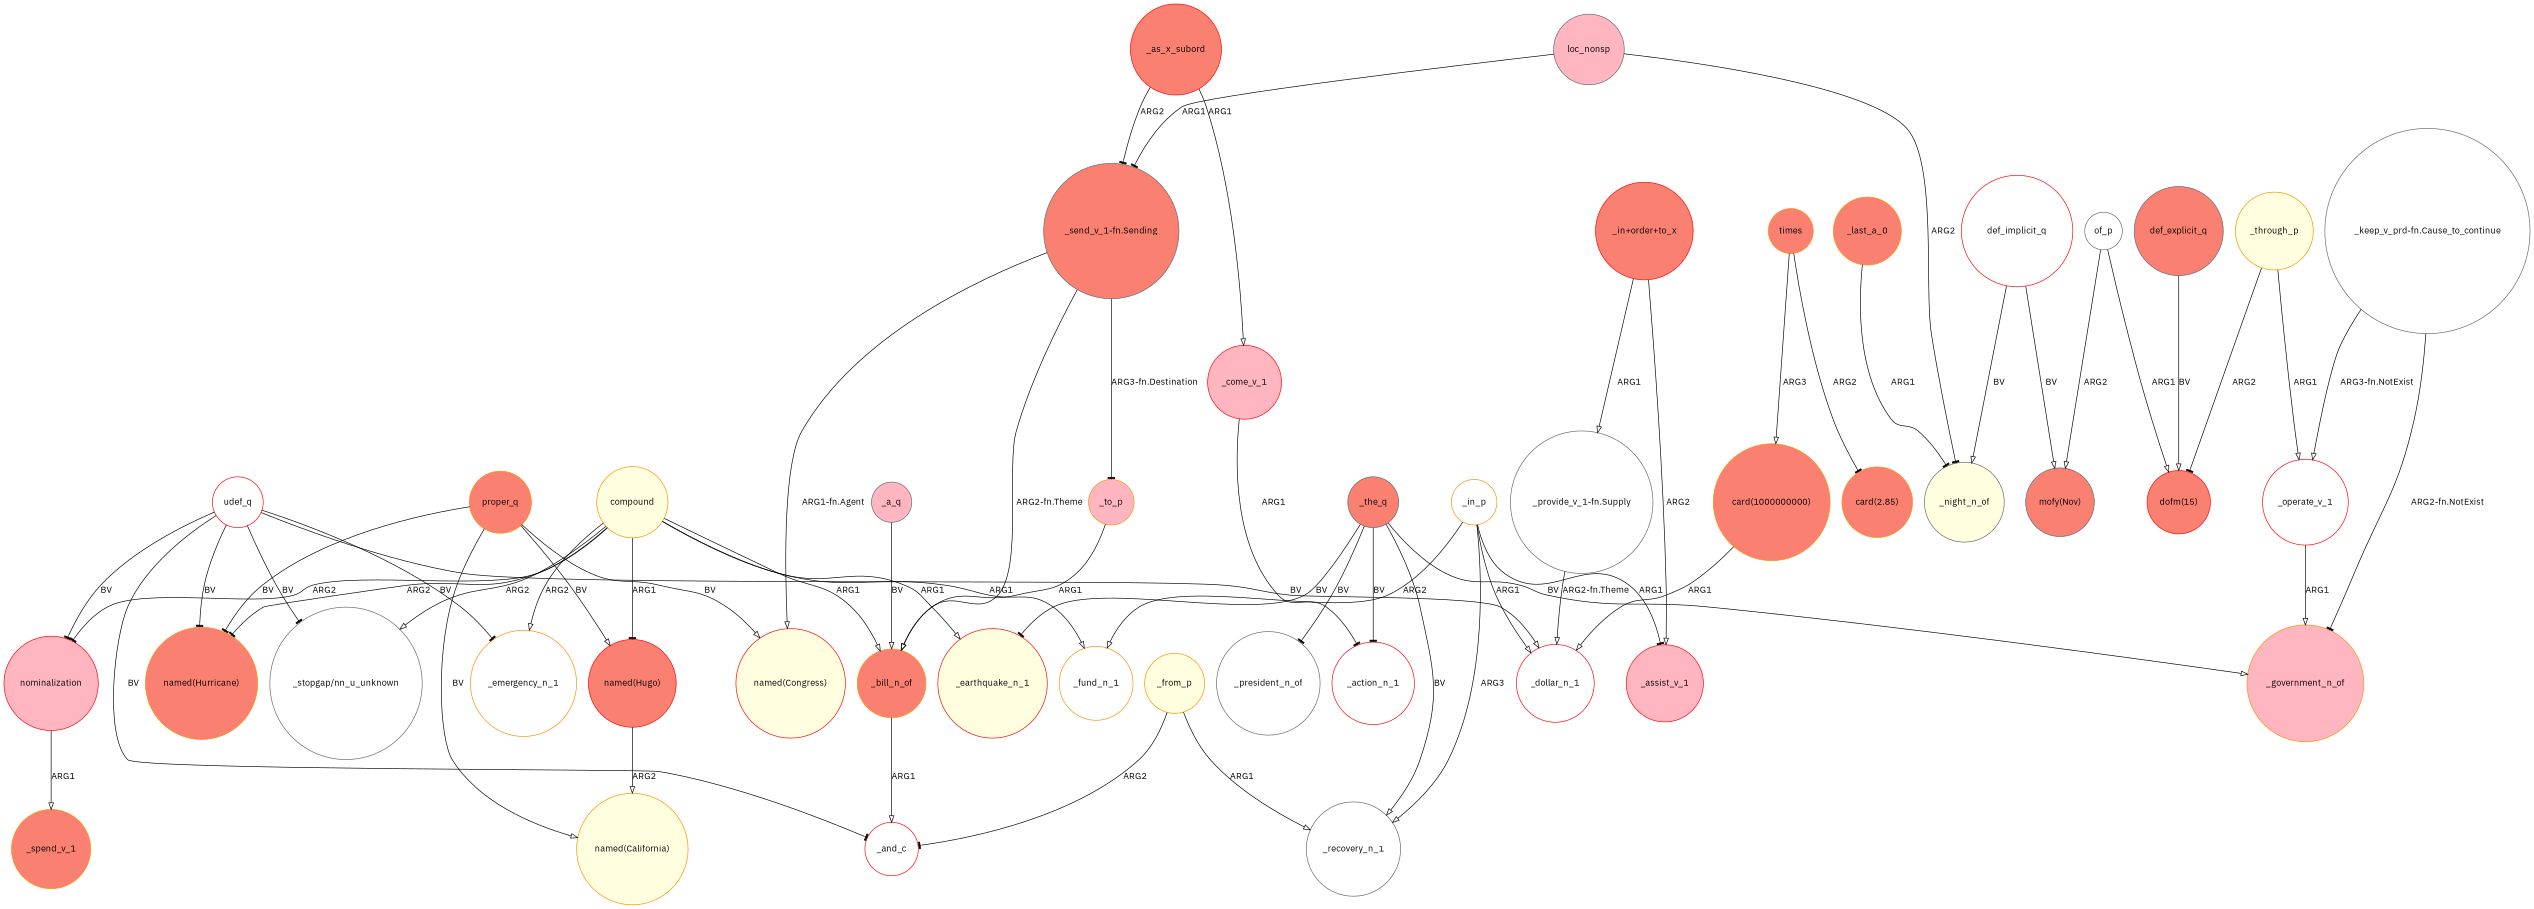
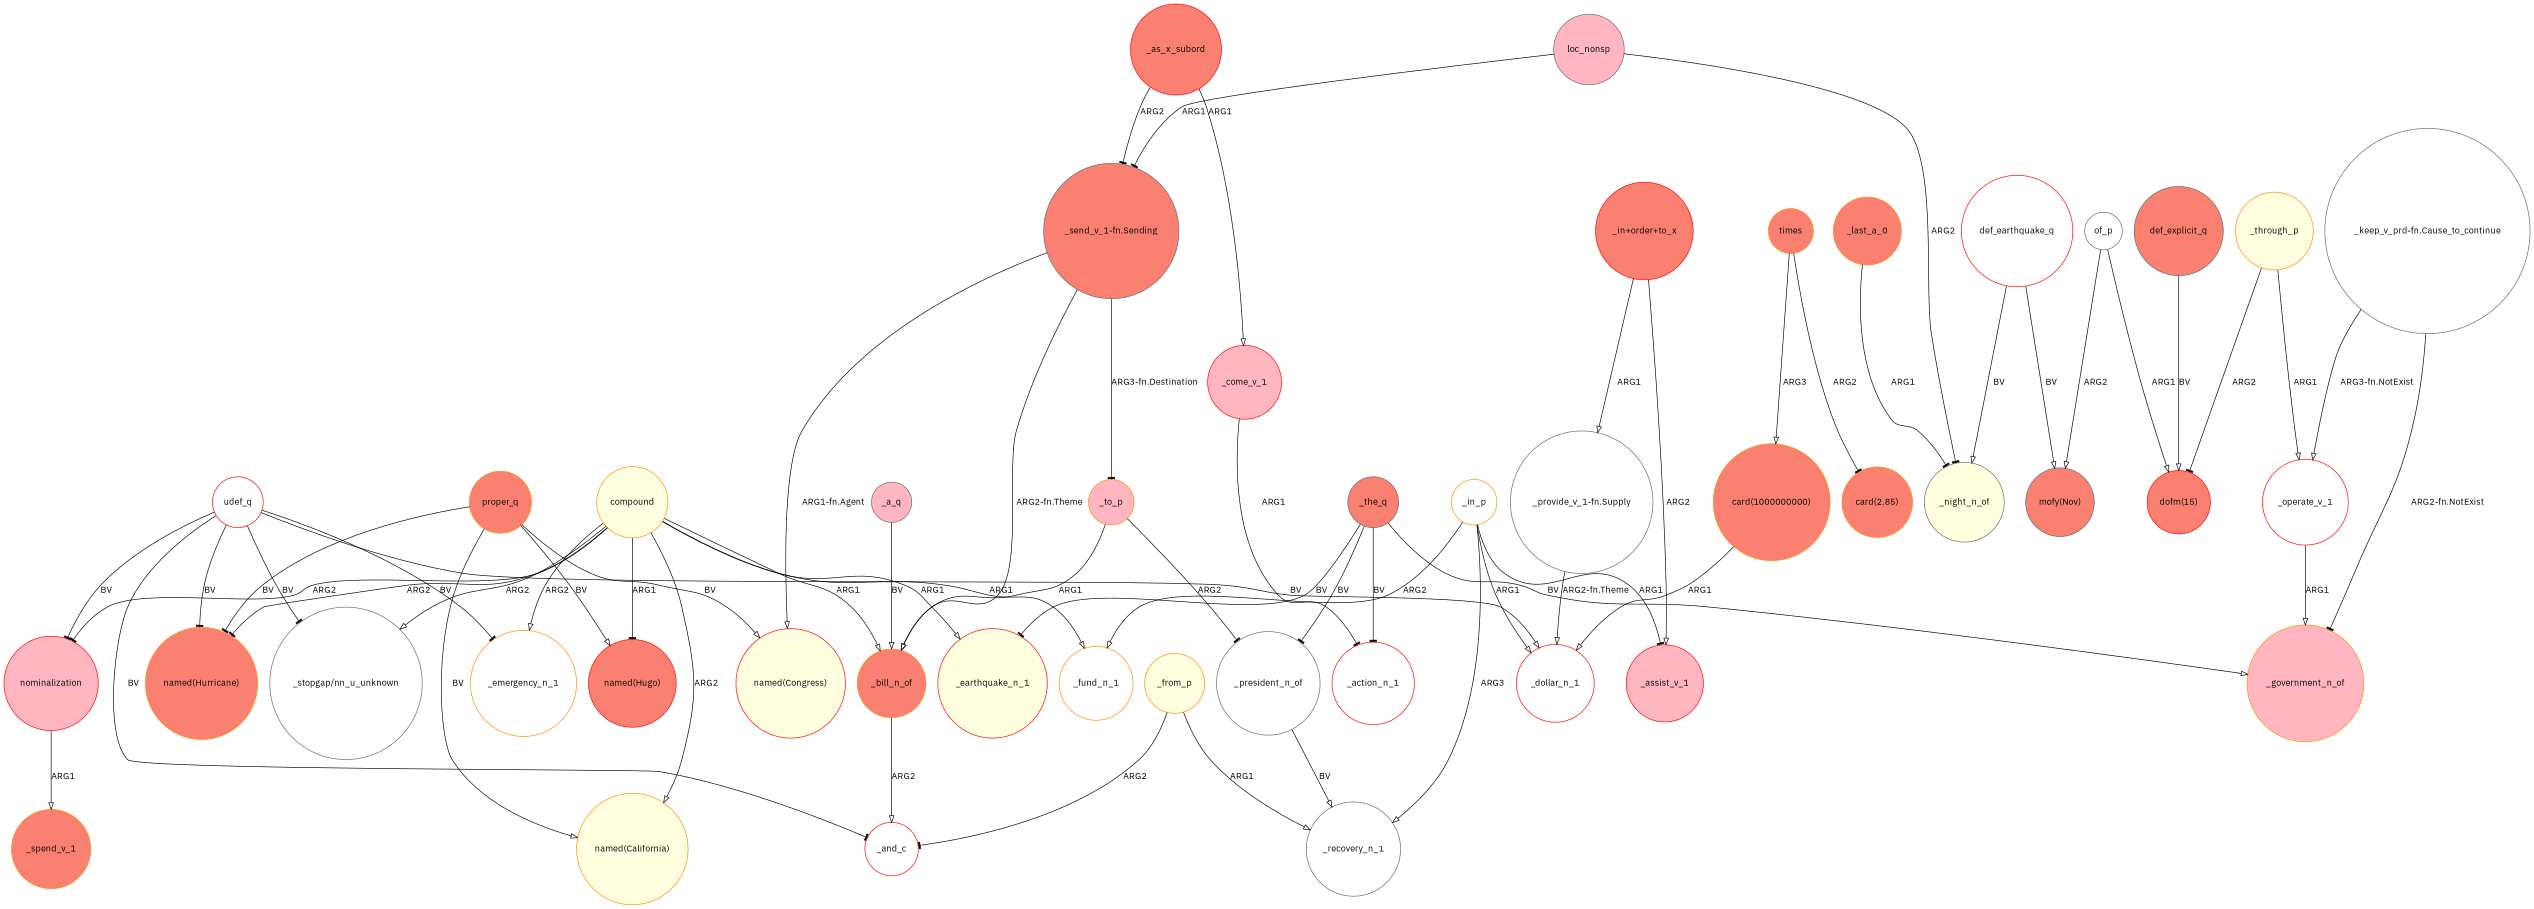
node "def_implicit_q": label "def_implicit_q" -> "def_earthquake_q"
edge "_to_p" -> "_president_n_of": added, label "ARG2"
edge "_the_q" -> "_recovery_n_1": now "_president_n_of" -> "_recovery_n_1"
edge "named(Hugo)" -> "named(California)": now "compound" -> "named(California)"
edge "_bill_n_of" -> "_and_c": label "ARG1" -> "ARG2"
